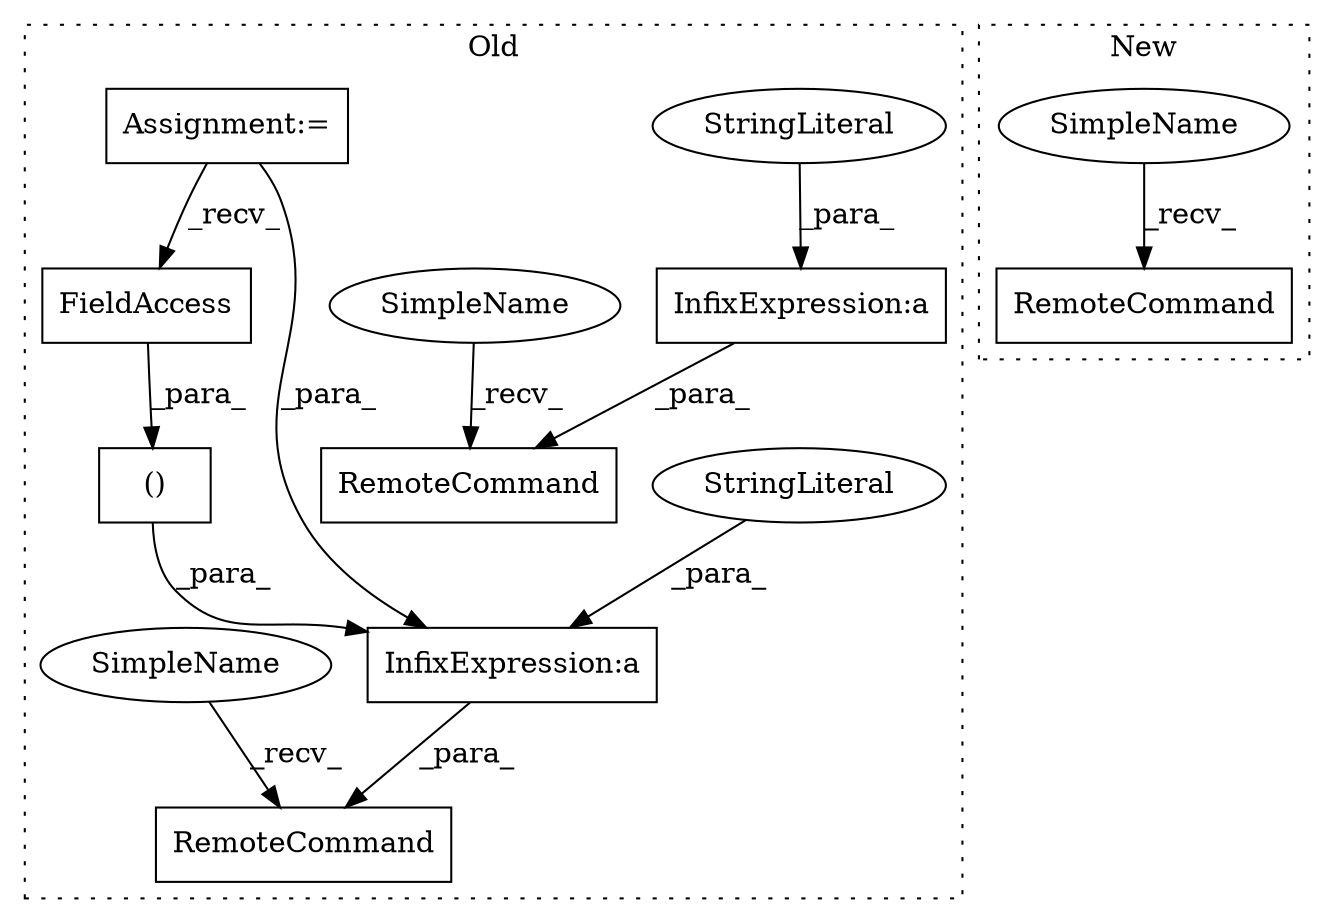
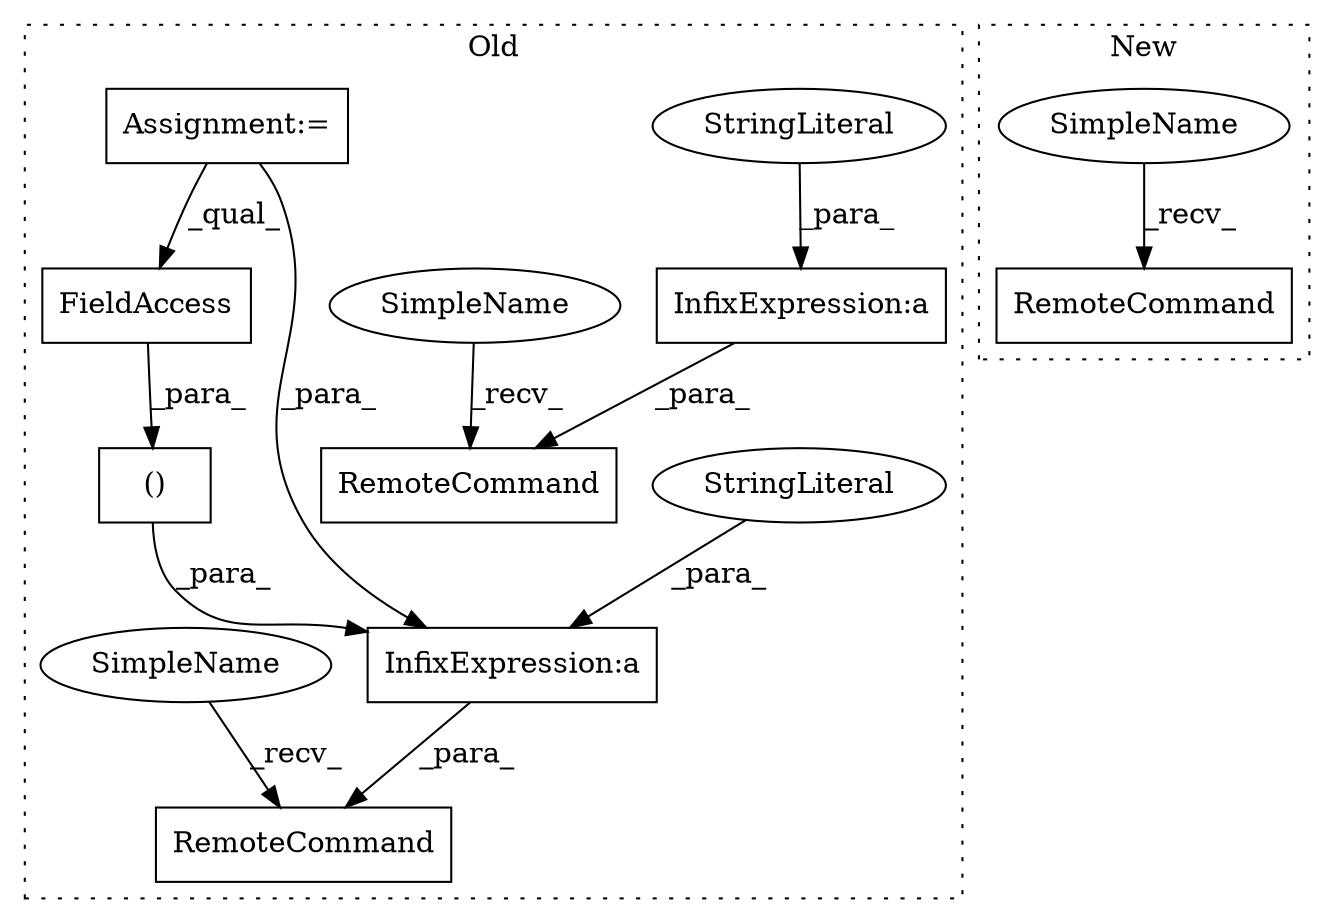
edge "Assignment:=" -> "FieldAccess": label "_recv_" -> "_qual_"
